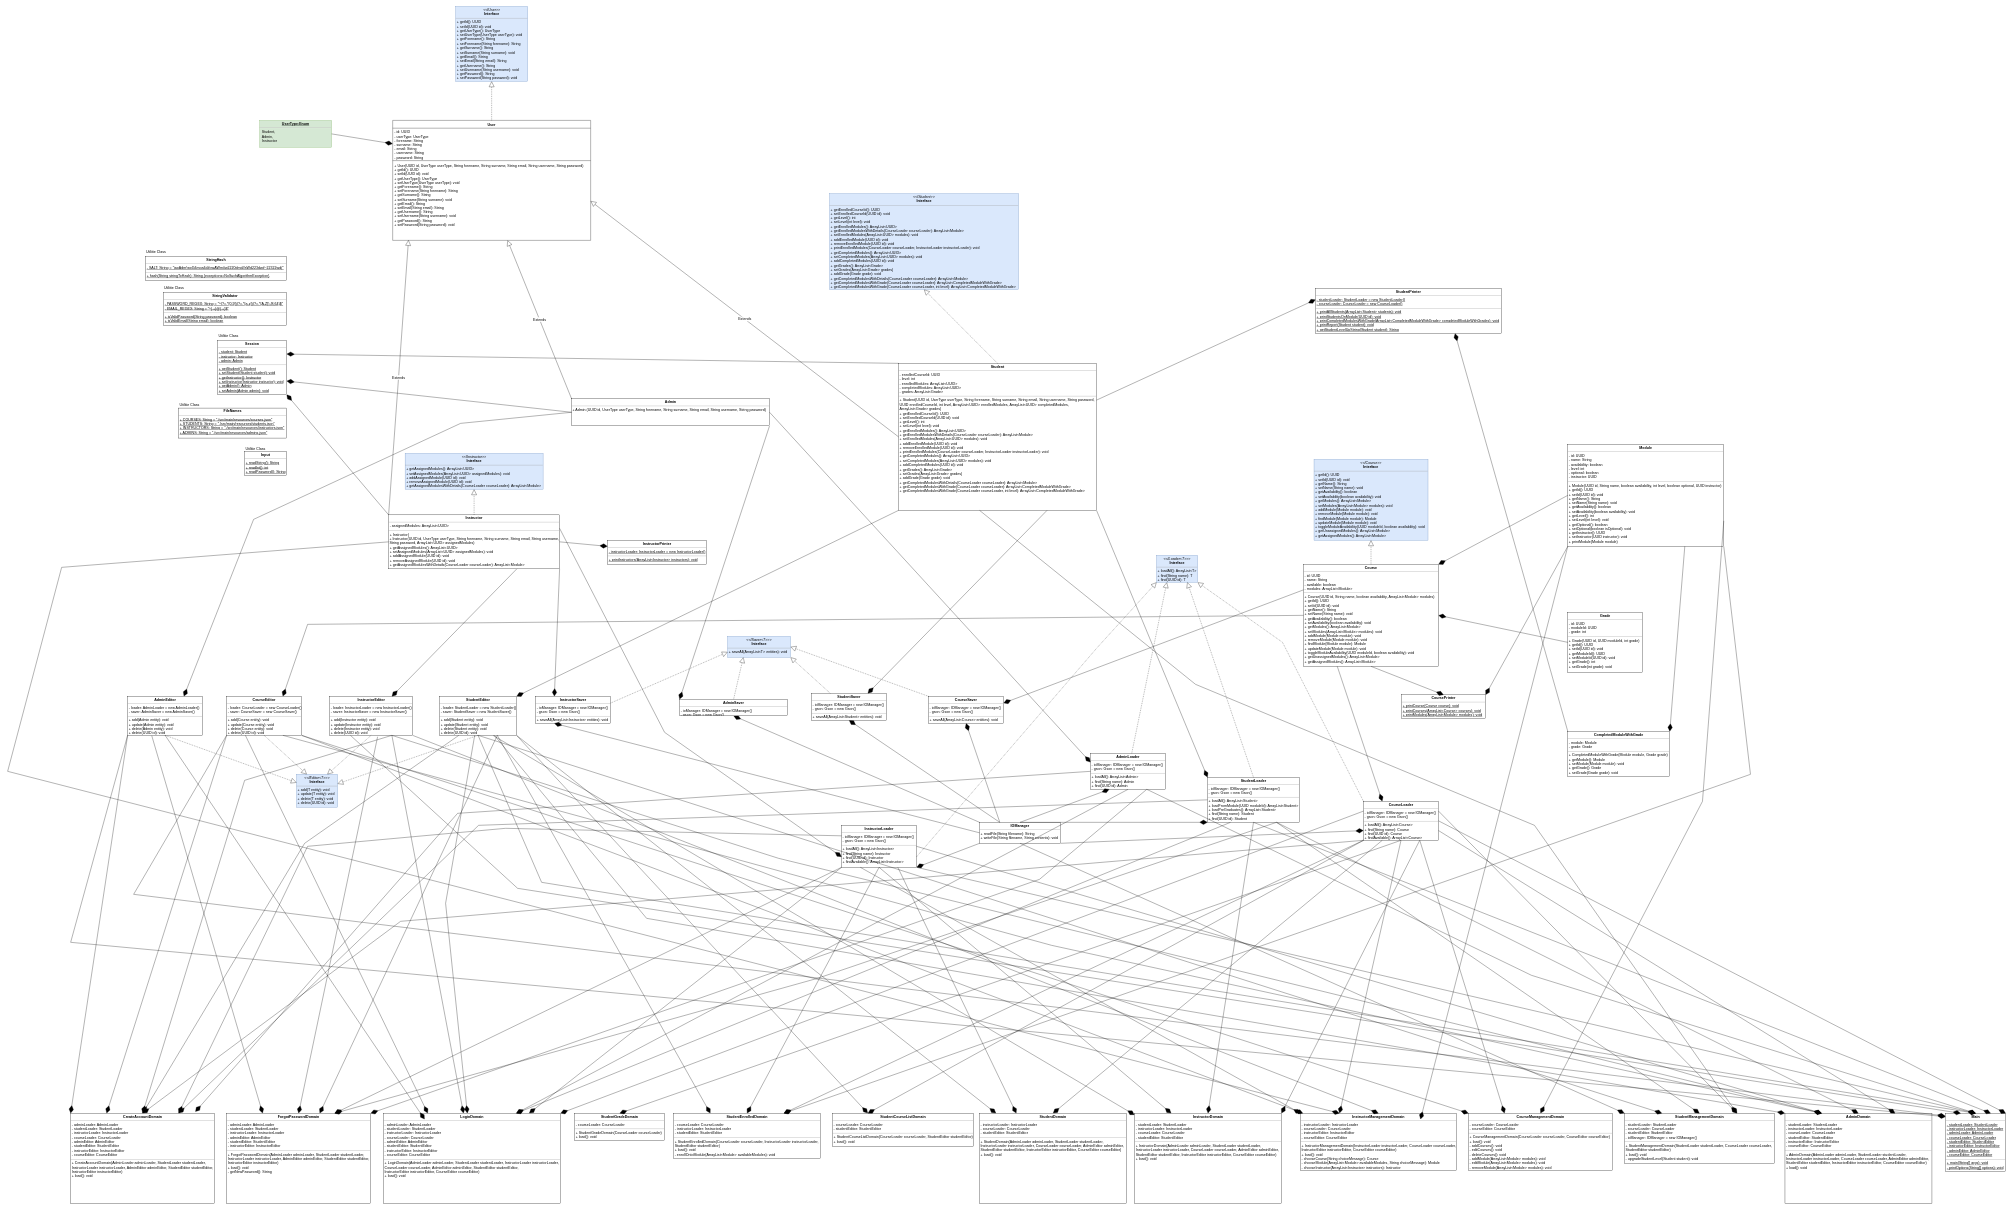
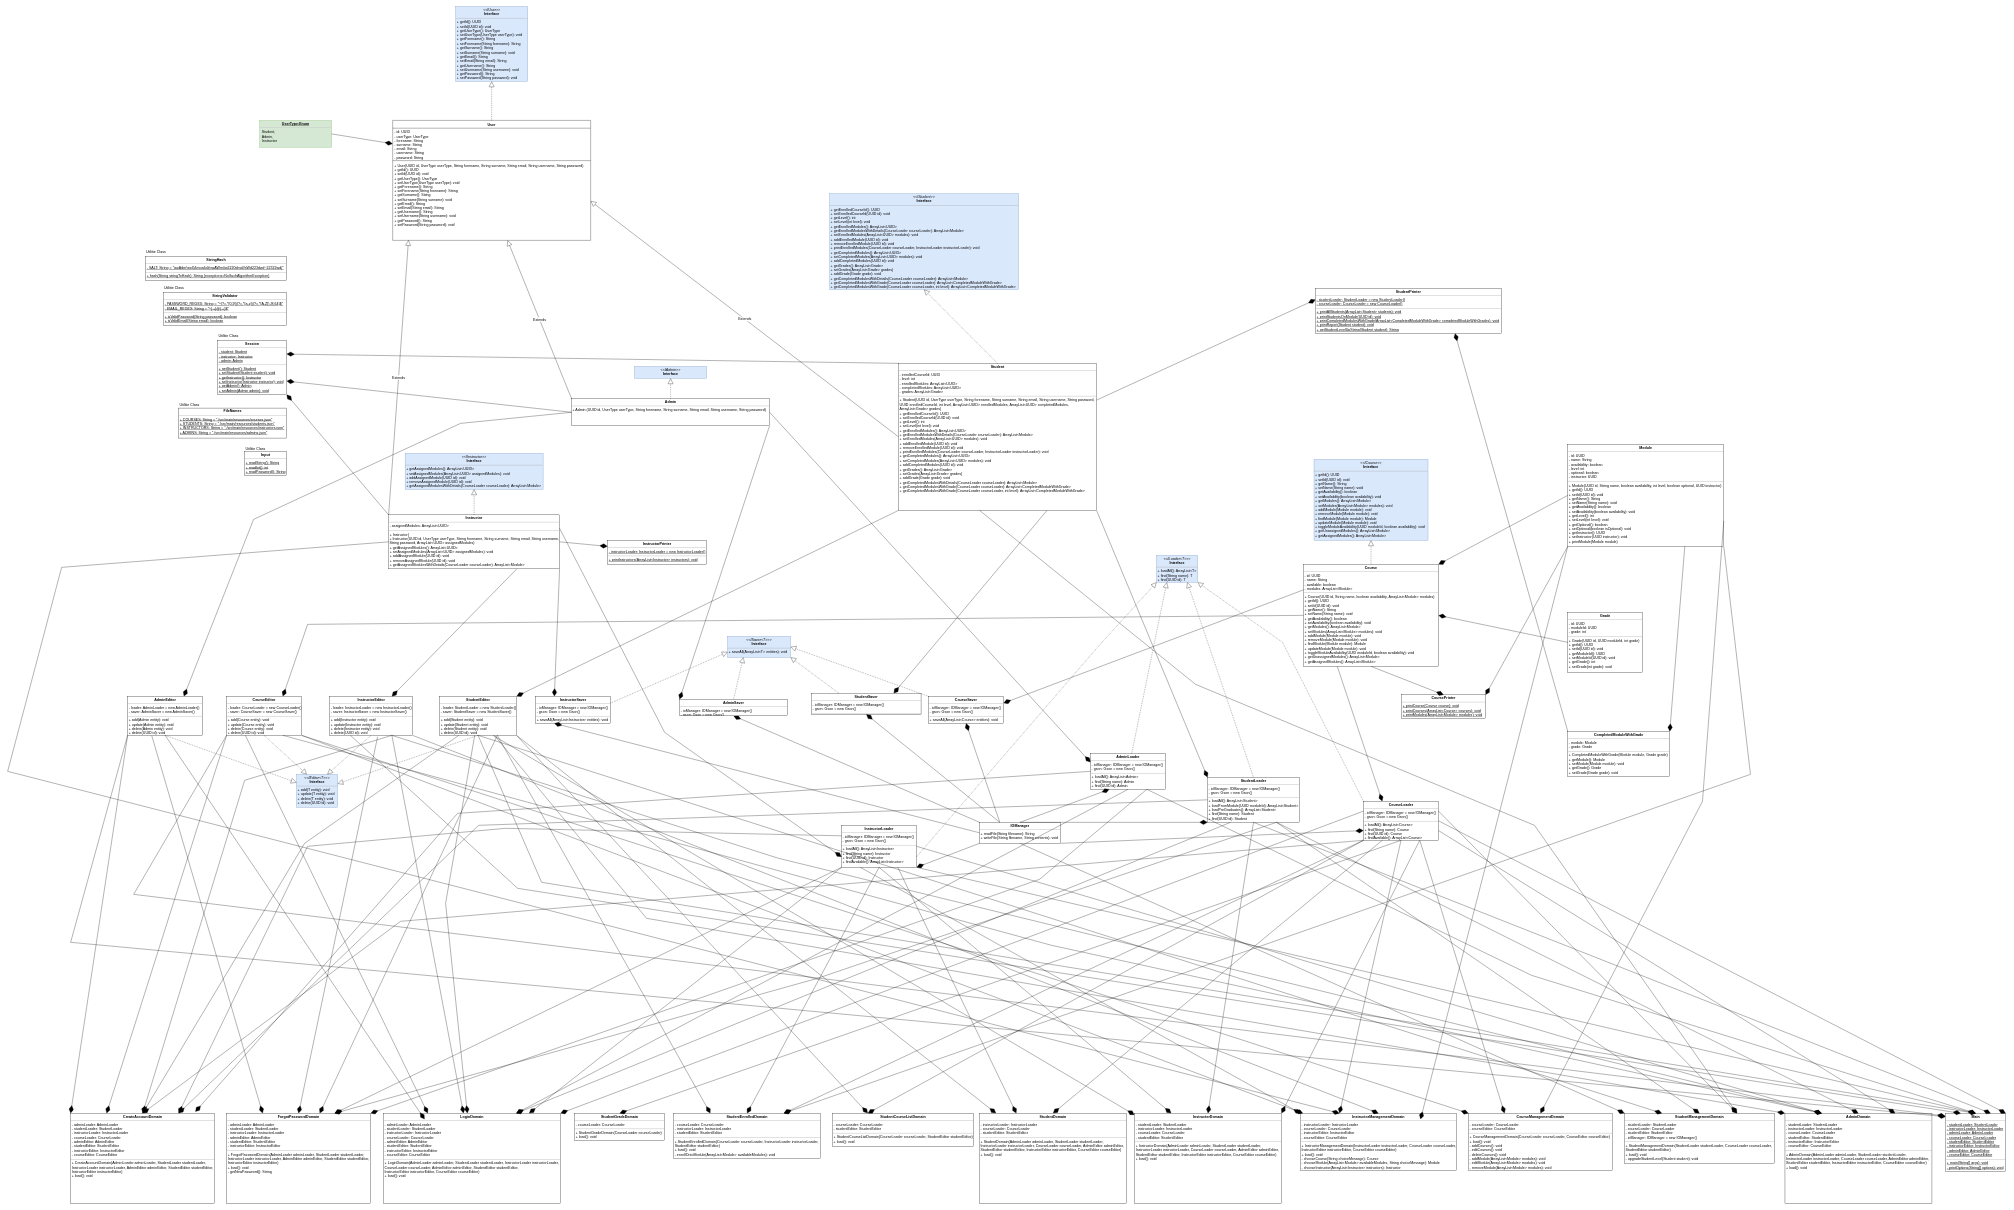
node "<<IAdmin>> Interface": added
edge "Admin + Admin (UUID id, UserType userType, String forename, String surname, String email, String username, String password)" -> "<<IAdmin>> Interface": added
node "StudentSaver - ioManager: IOManager = new IOManager() - gson: Gson = new Gson() + saveAll(ArrayList<Student> entities): void": size 75x27 -> 110x21
